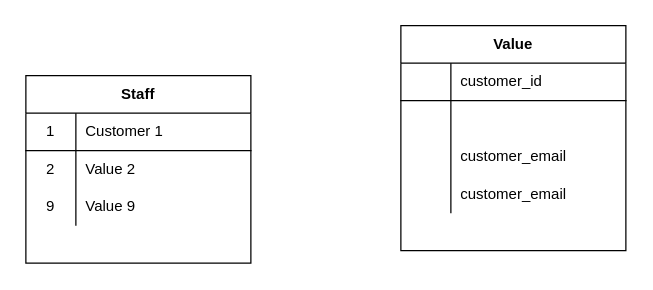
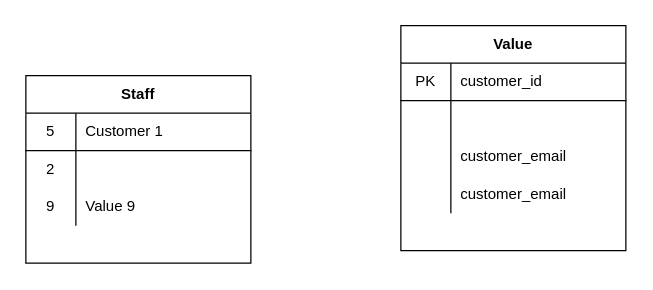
node "PK": added
node "1": label "1" -> "5"
node "Value 2": removed
